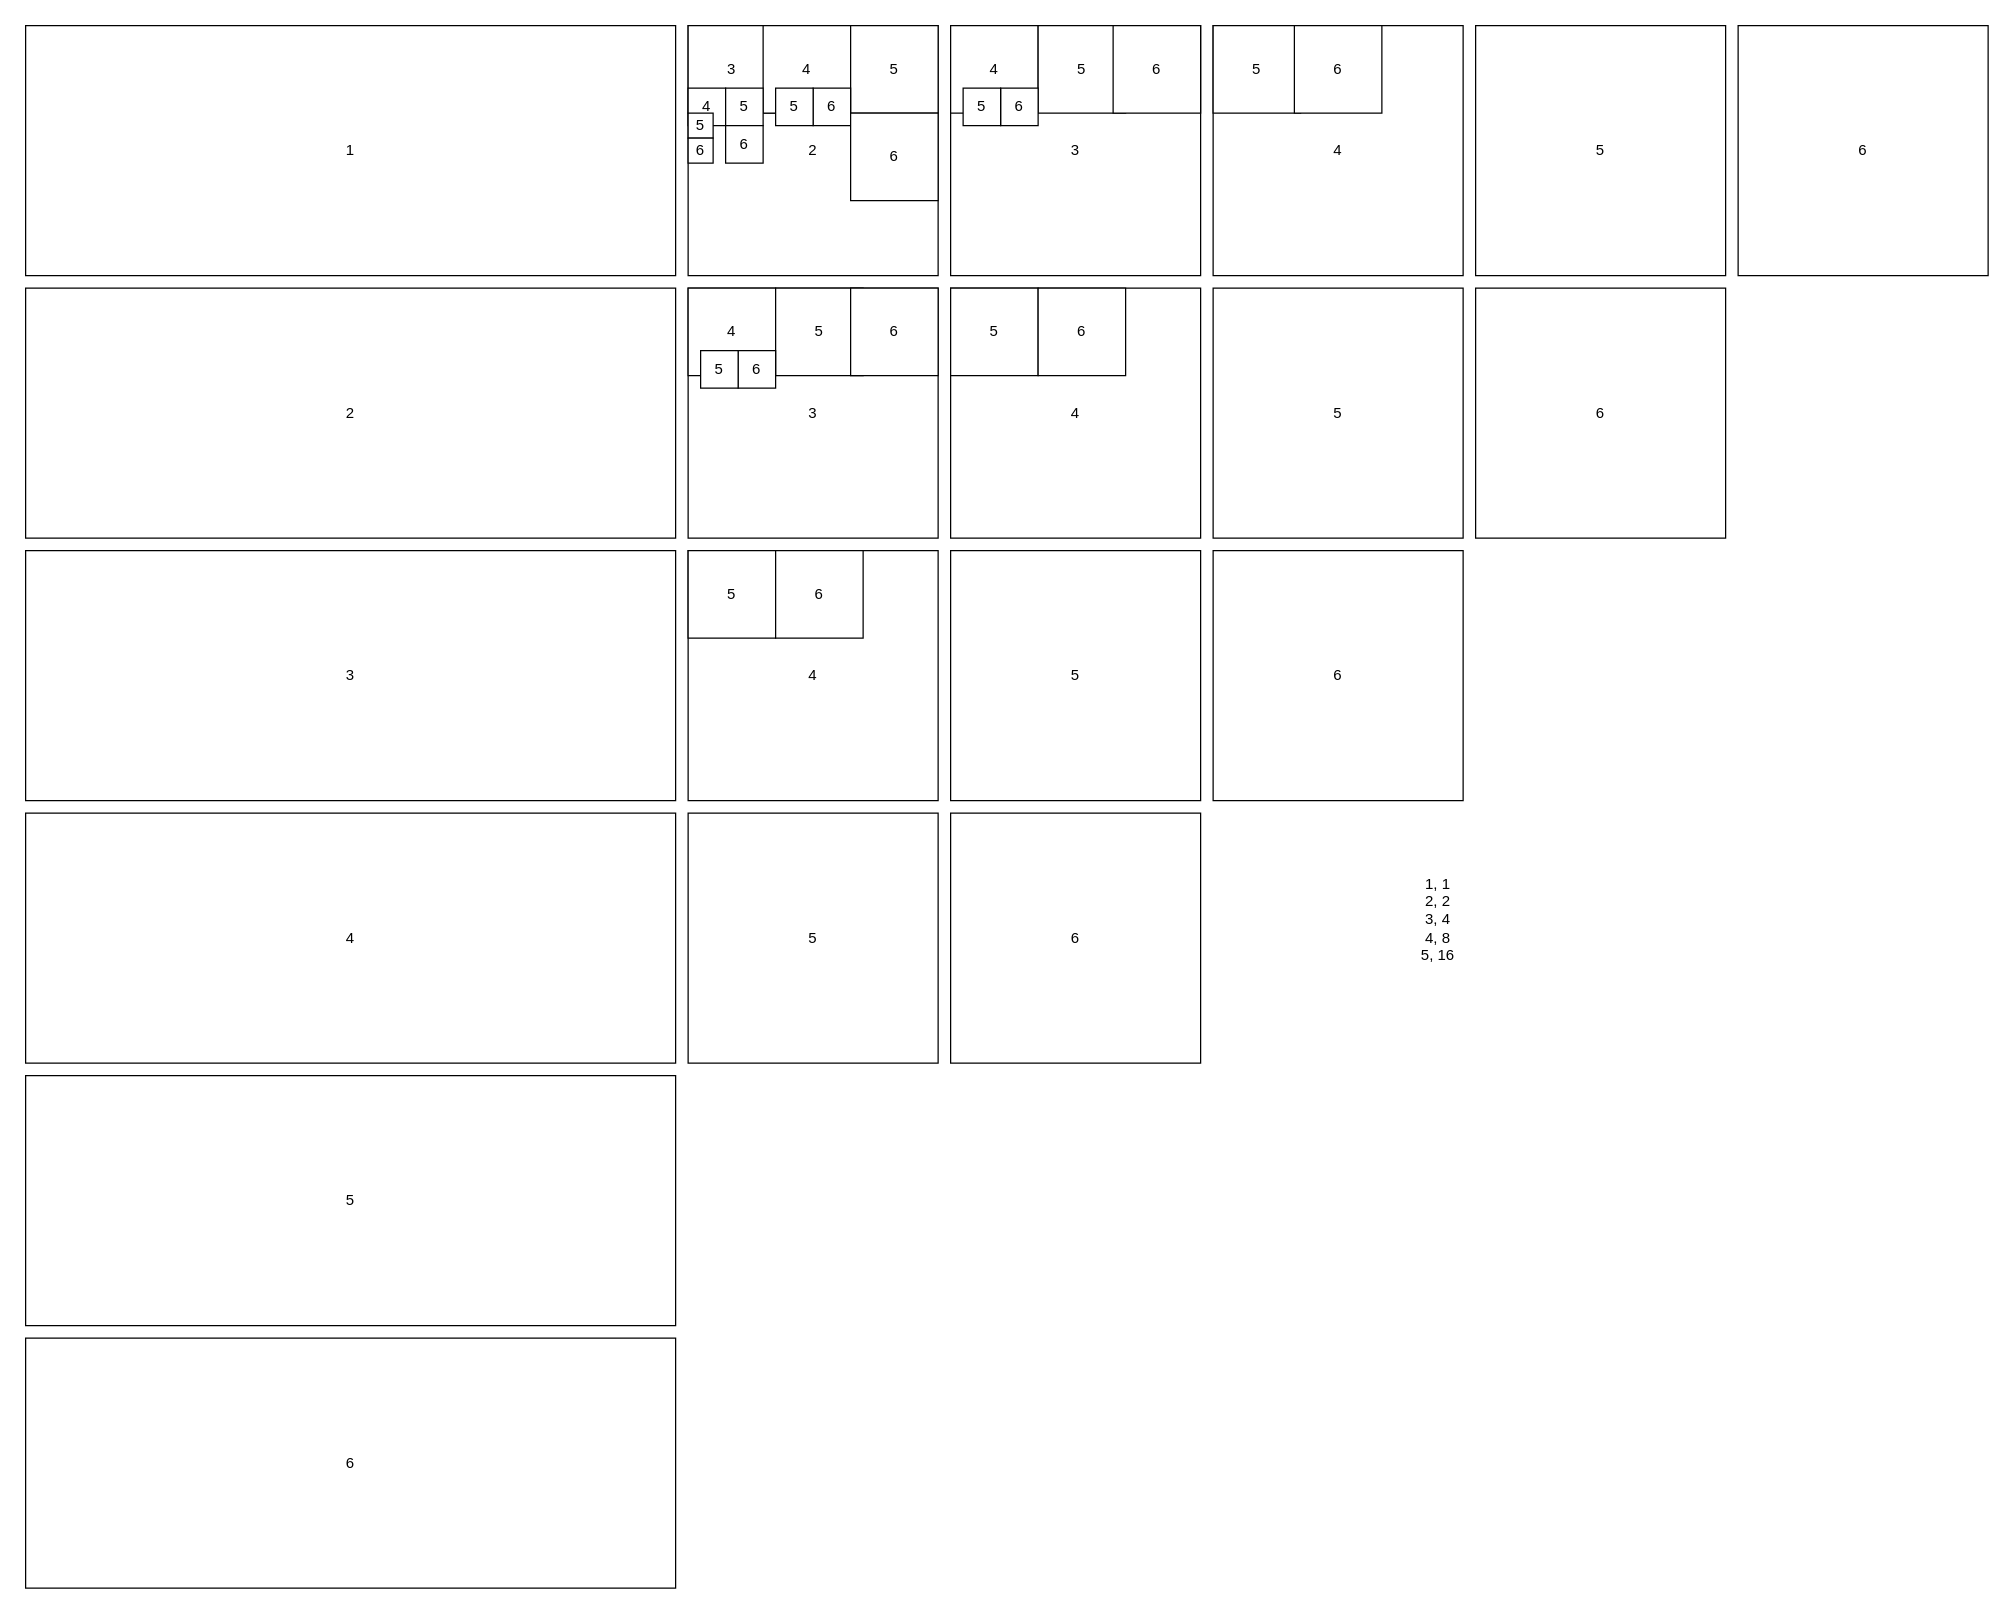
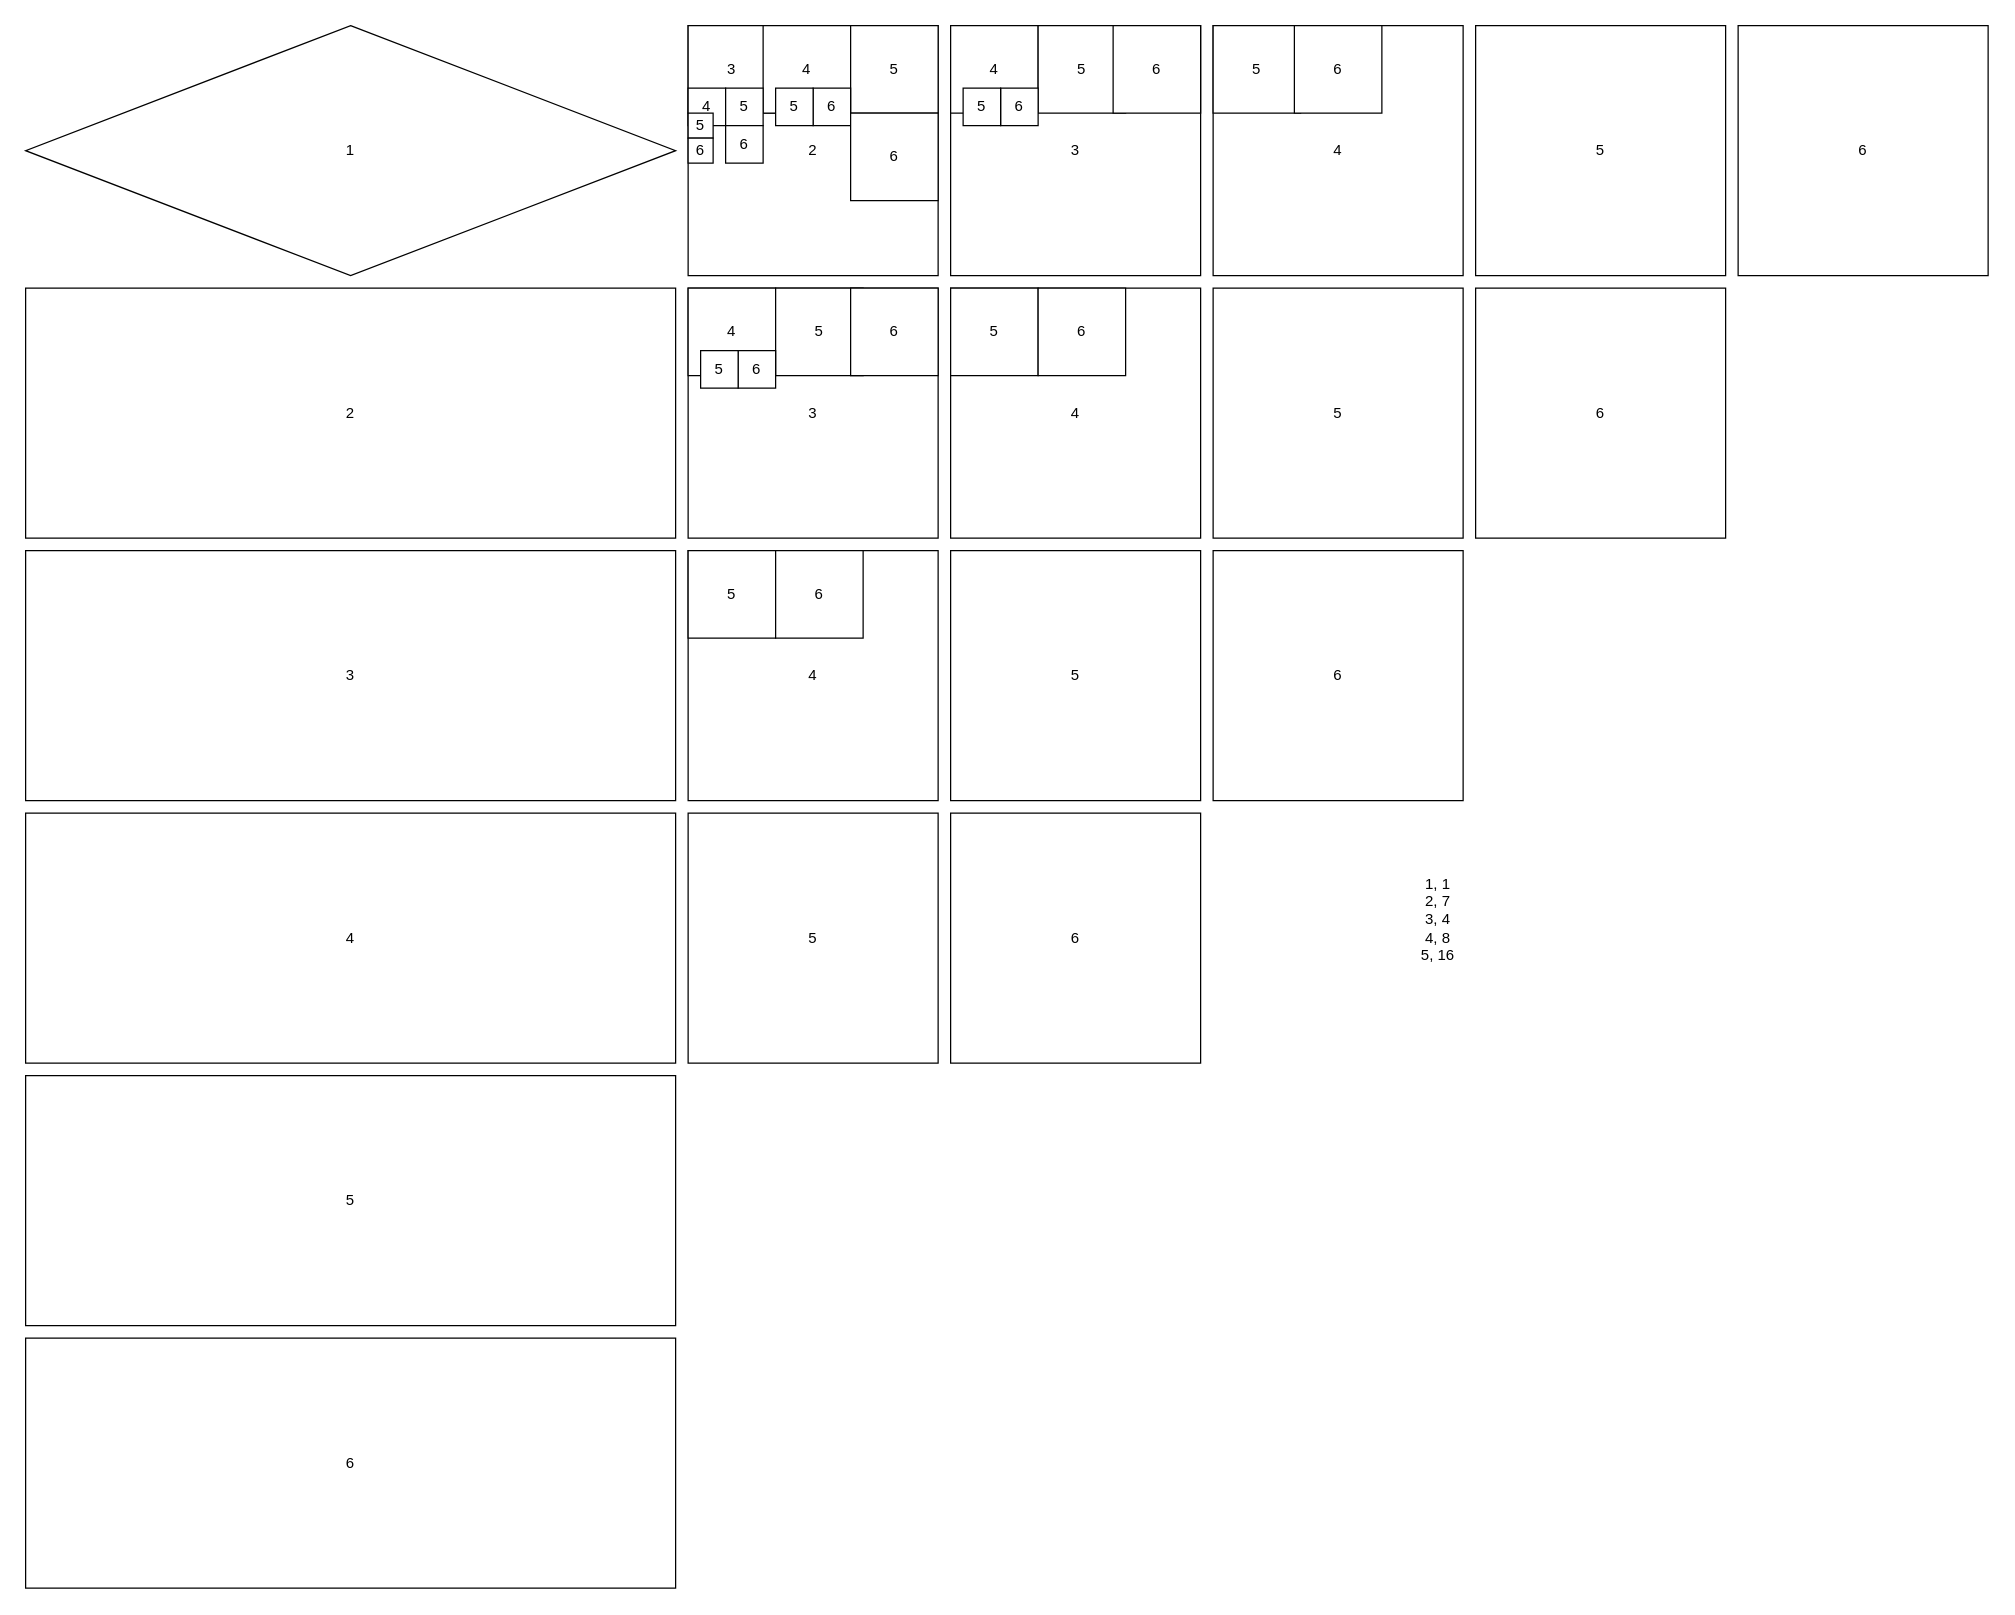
node "1": shape rectangle -> diamond
node "1, 1 2, 2 3, 4 4, 8 5, 16": label "1, 1 2, 2 3, 4 4, 8 5, 16" -> "1, 1 2, 7 3, 4 4, 8 5, 16"
